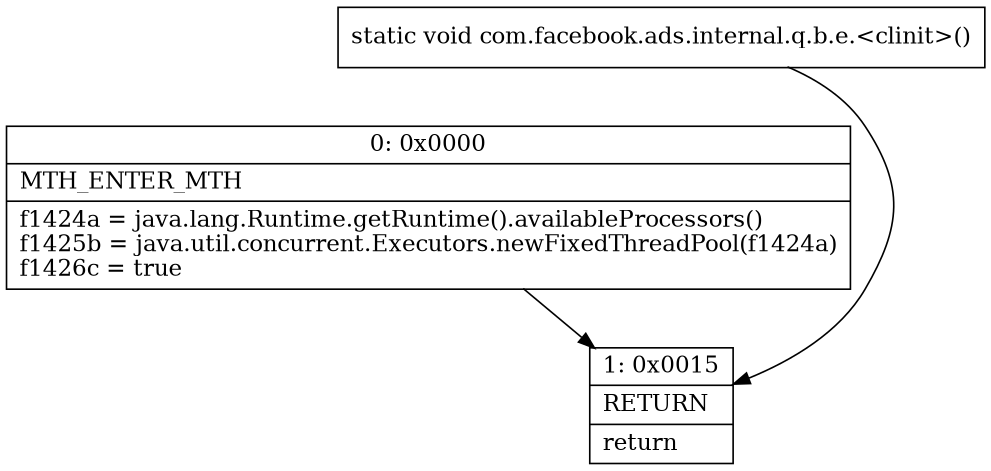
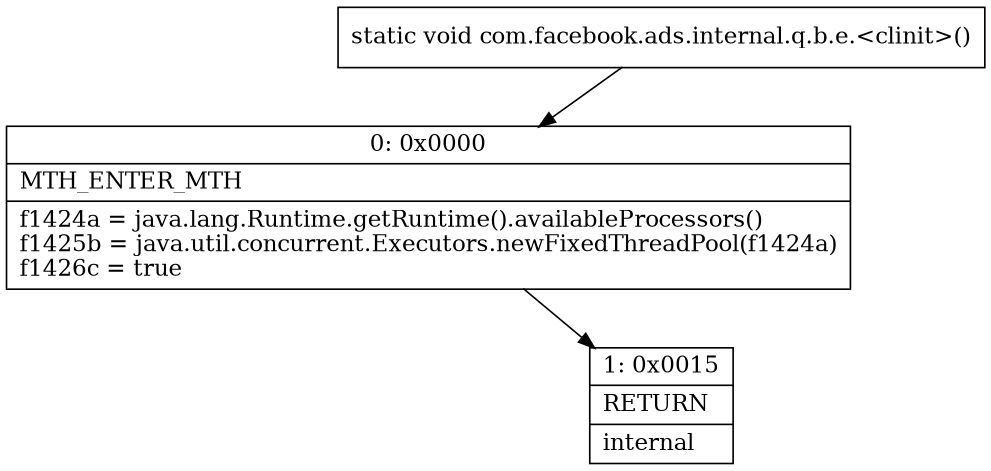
edge "static void com.facebook.ads.internal.q.b.e.<clinit>()" -> "1: 0x0015": now "static void com.facebook.ads.internal.q.b.e.<clinit>()" -> "0: 0x0000"
node "1: 0x0015": text "return" -> "internal"
